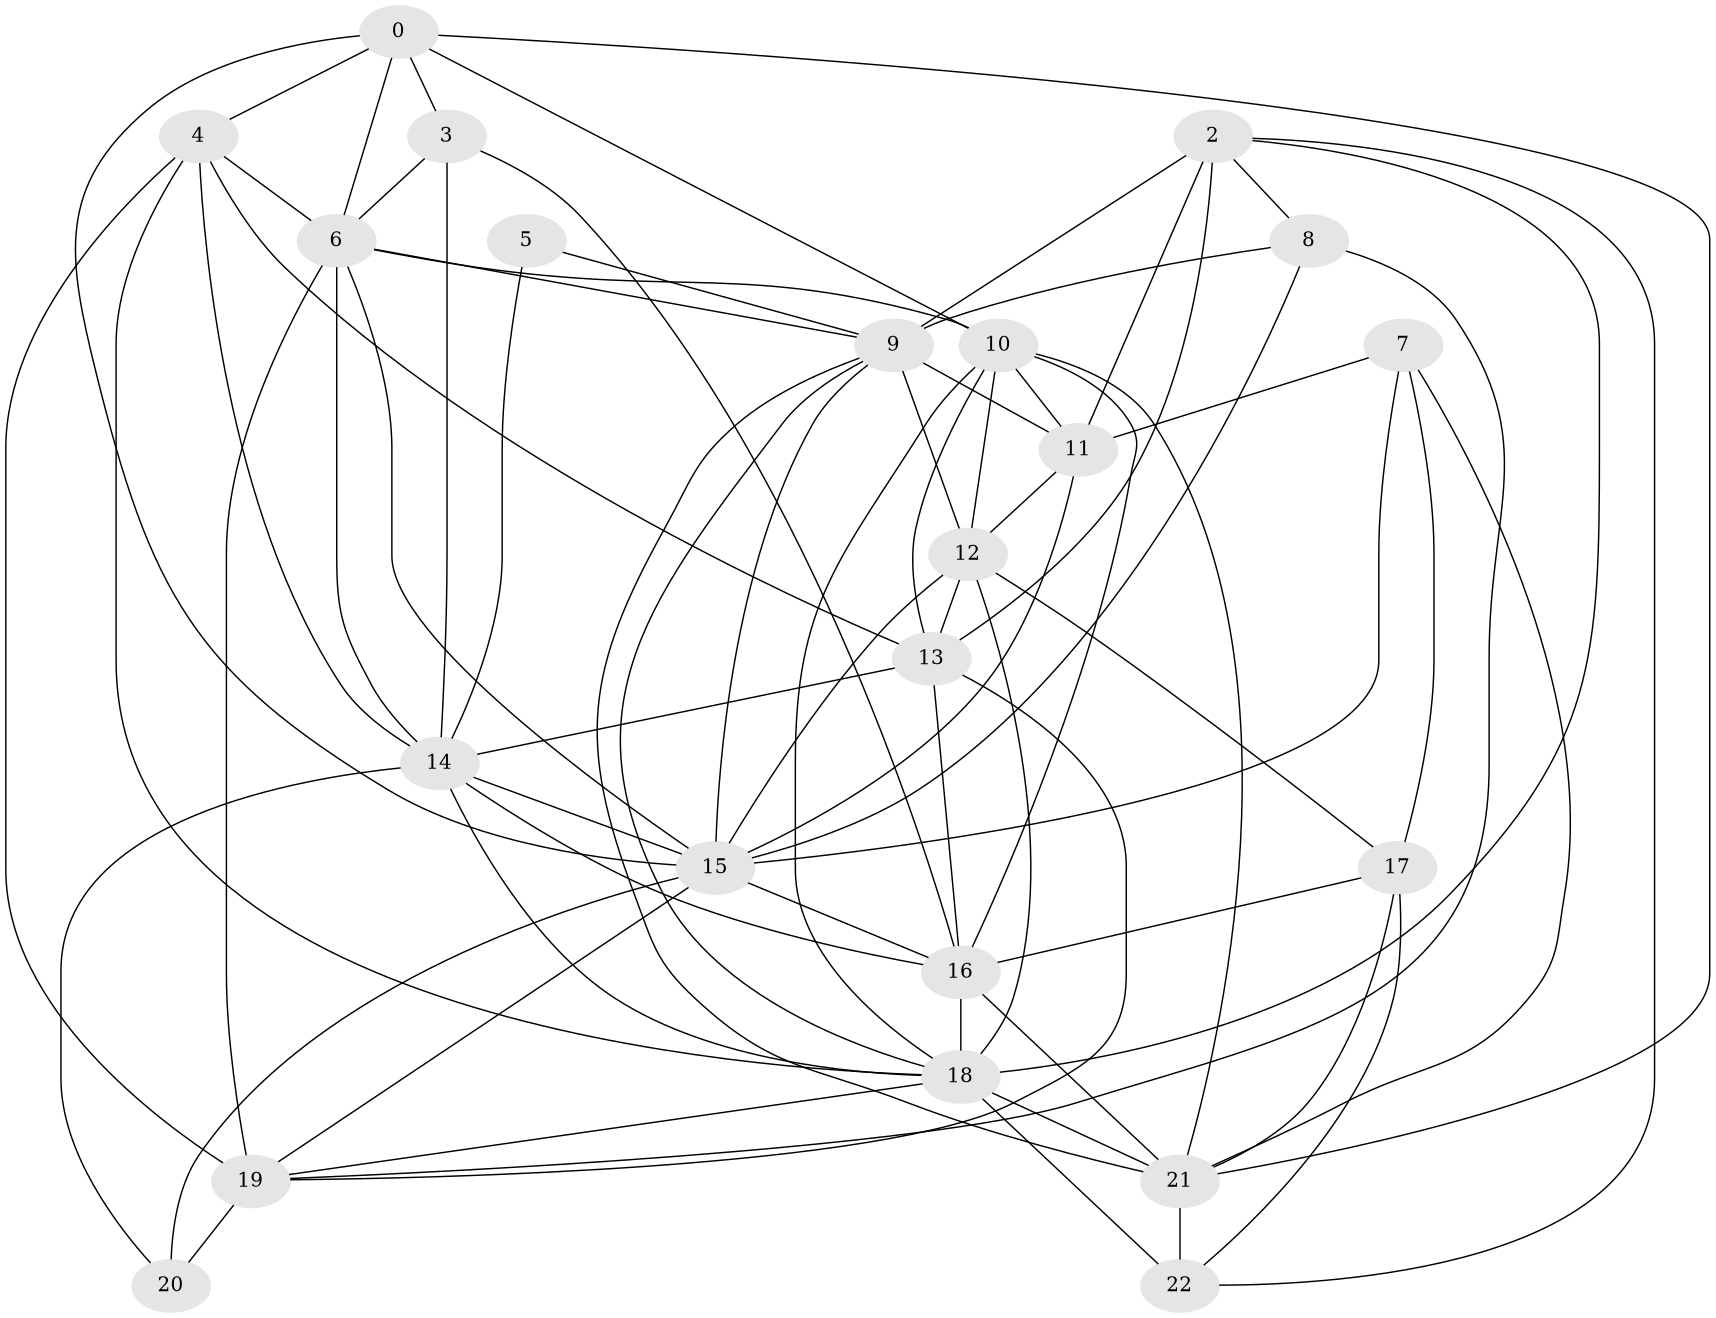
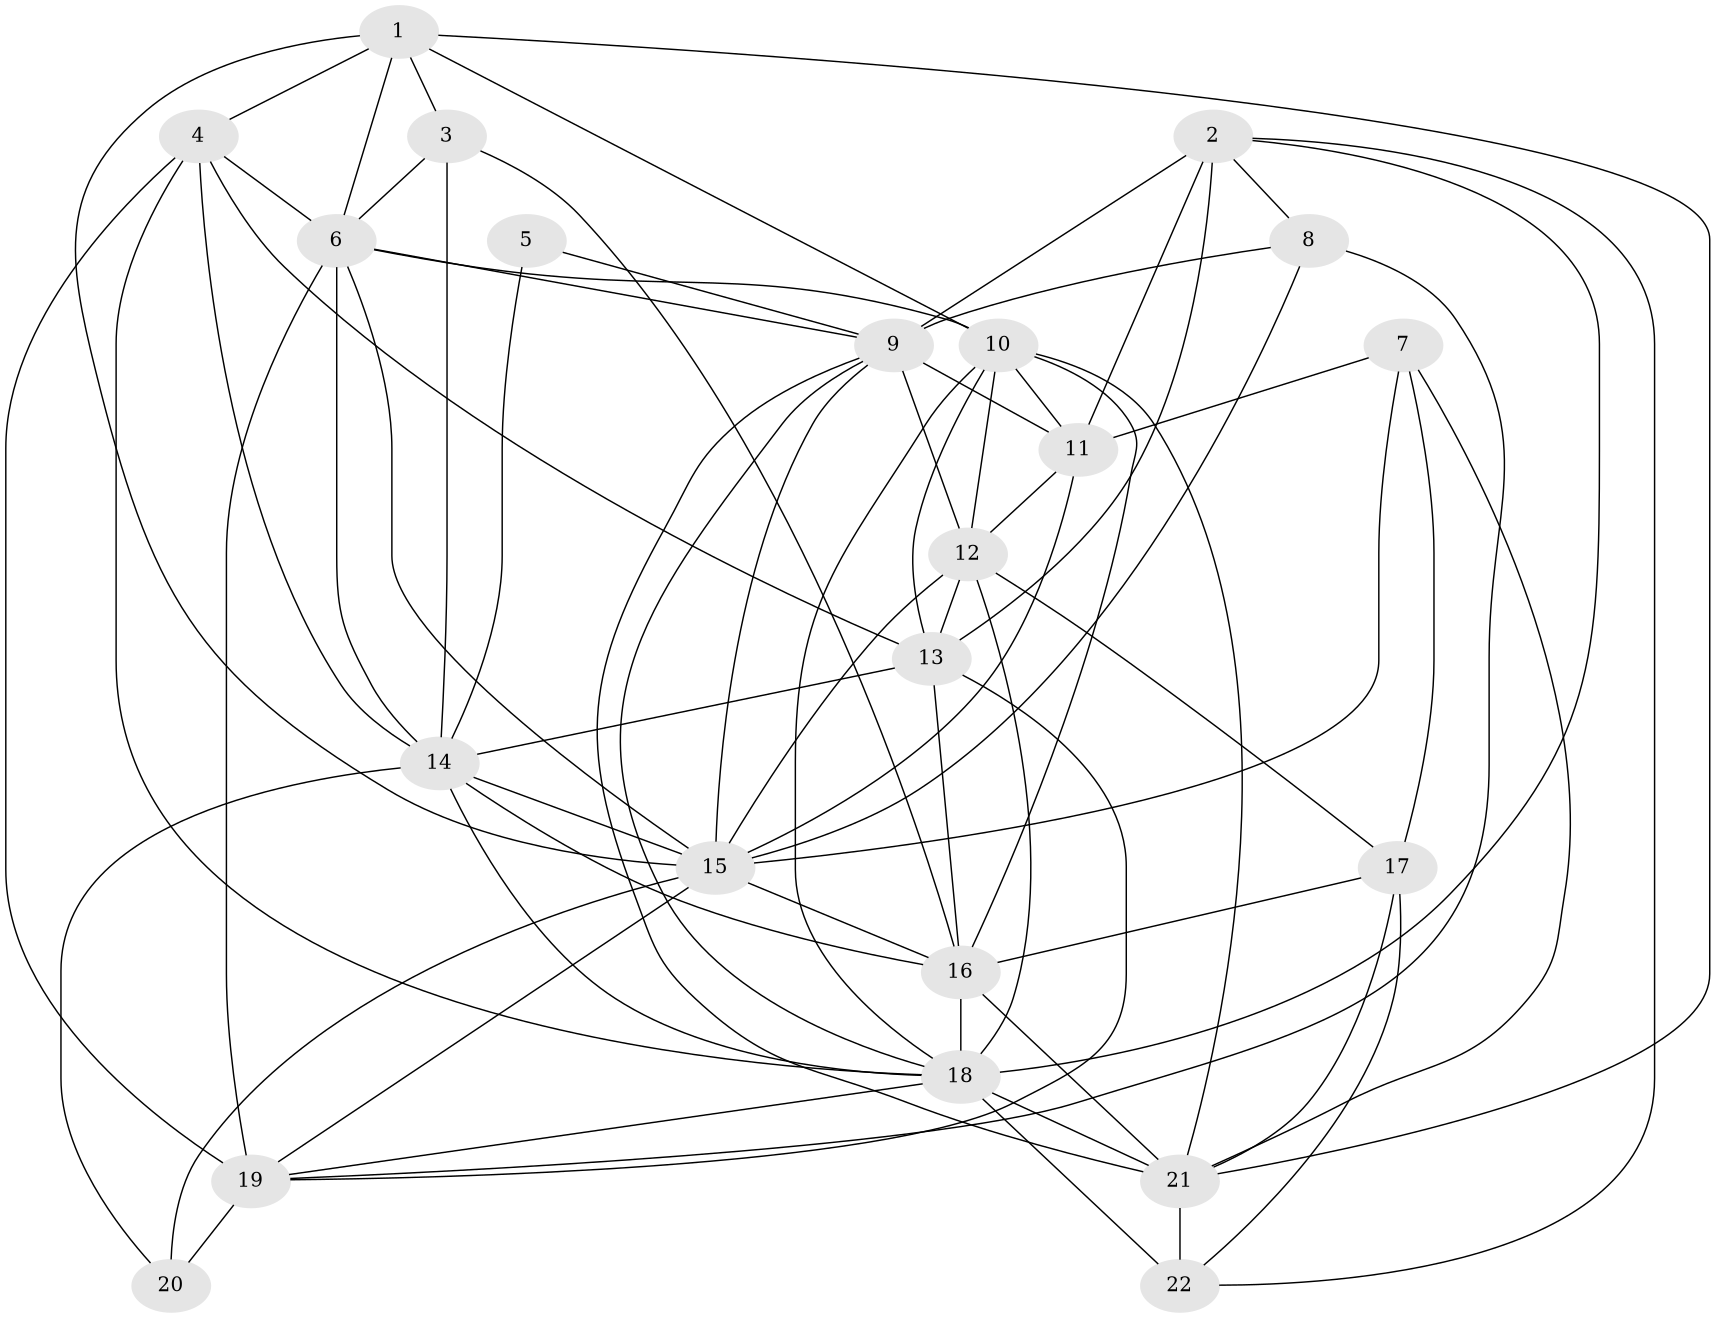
node "0": label "0" -> "1"
